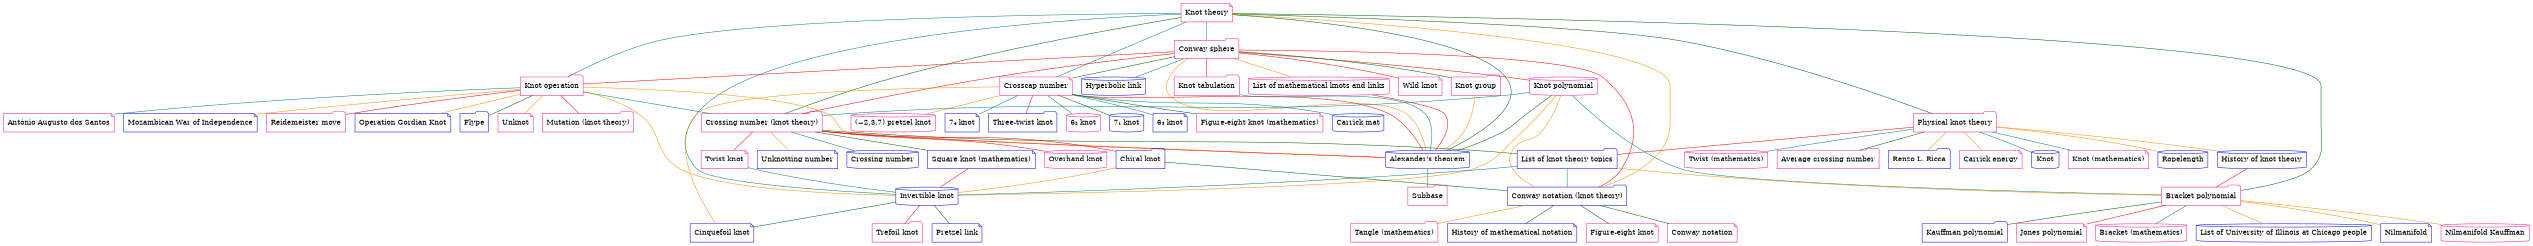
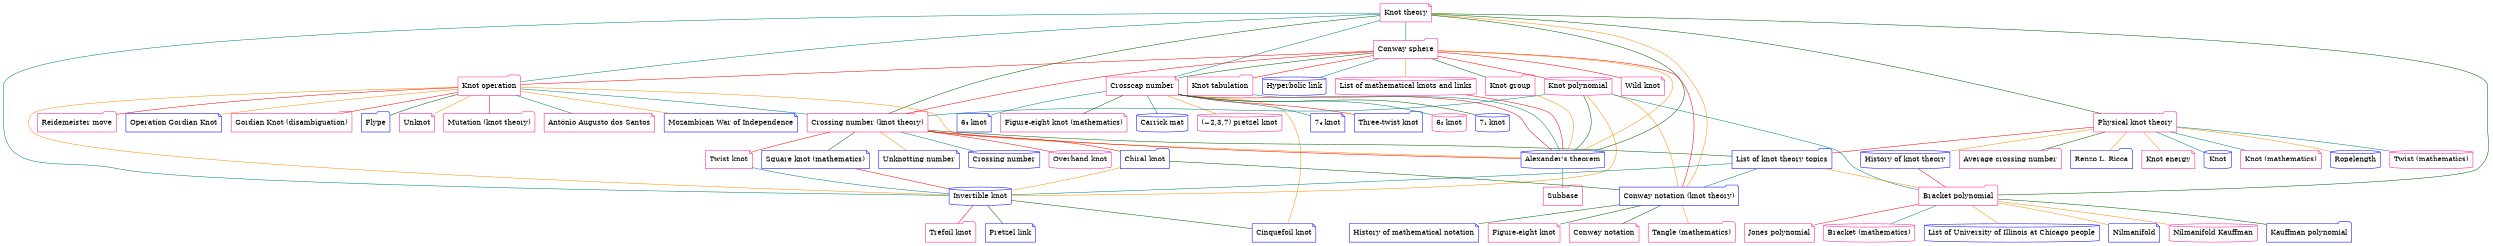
node "Gordian Knot (disambiguation)": added
node "Carrick energy": label "Carrick energy" -> "Knot energy"
